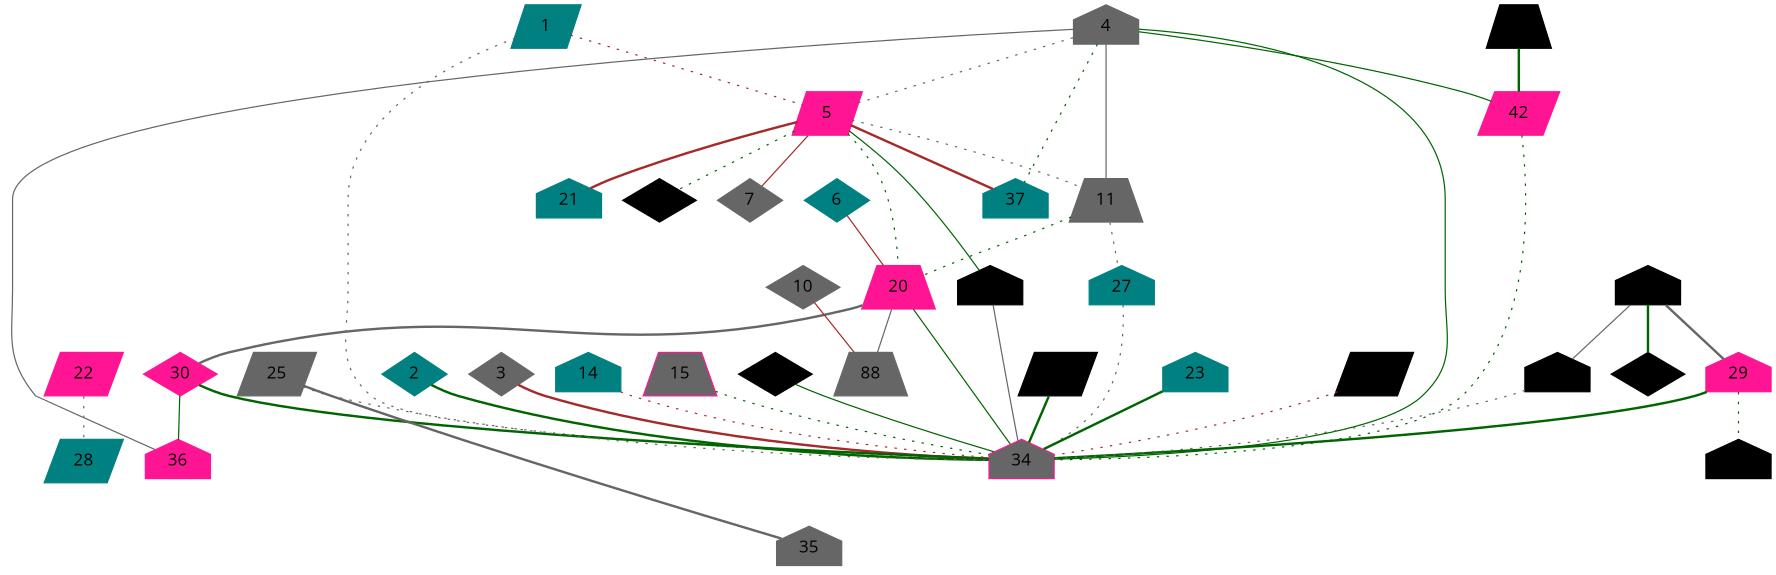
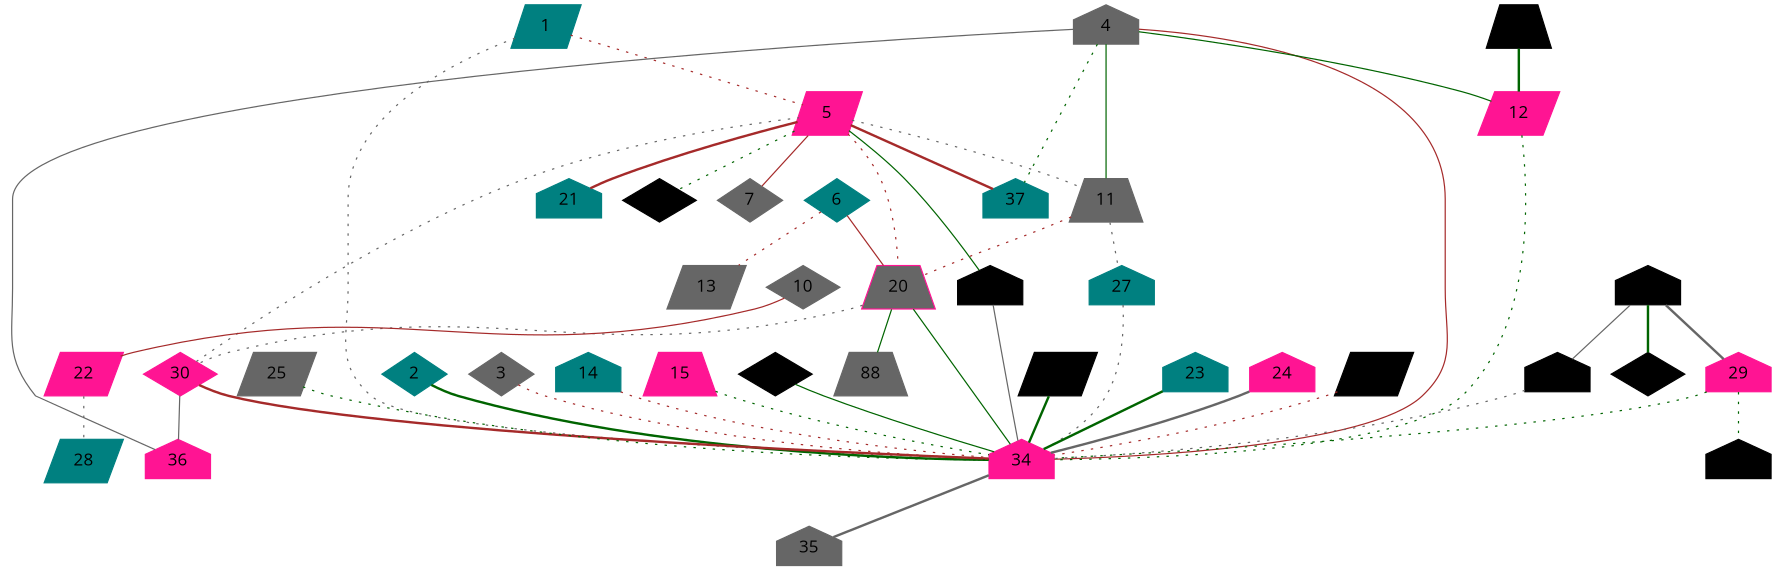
edge "4" -- "5": now "30" -- "5"
edge "4" -- "11": color gray40 -> darkgreen
node "42": label "42" -> "12"
edge "5" -- "20": color darkgreen -> brown
edge "11" -- "20": color darkgreen -> brown
node "13": added
node "20": fillcolor deeppink -> gray40
edge "4" -- "34": color darkgreen -> brown
edge "10" -- "88": now "10" -- "22"
edge "20" -- "30": style bold -> dotted
edge "20" -- "88": color gray40 -> darkgreen
node "15": fillcolor gray40 -> deeppink
node "24": added
edge "30" -- "36": color darkgreen -> gray40
edge "29" -- "34": style bold -> dotted
edge "30" -- "34": color darkgreen -> brown
edge "3" -- "34": style bold -> dotted
edge "25" -- "34": color gray40 -> darkgreen
node "34": fillcolor gray40 -> deeppink
edge "25" -- "35": now "34" -- "35"
